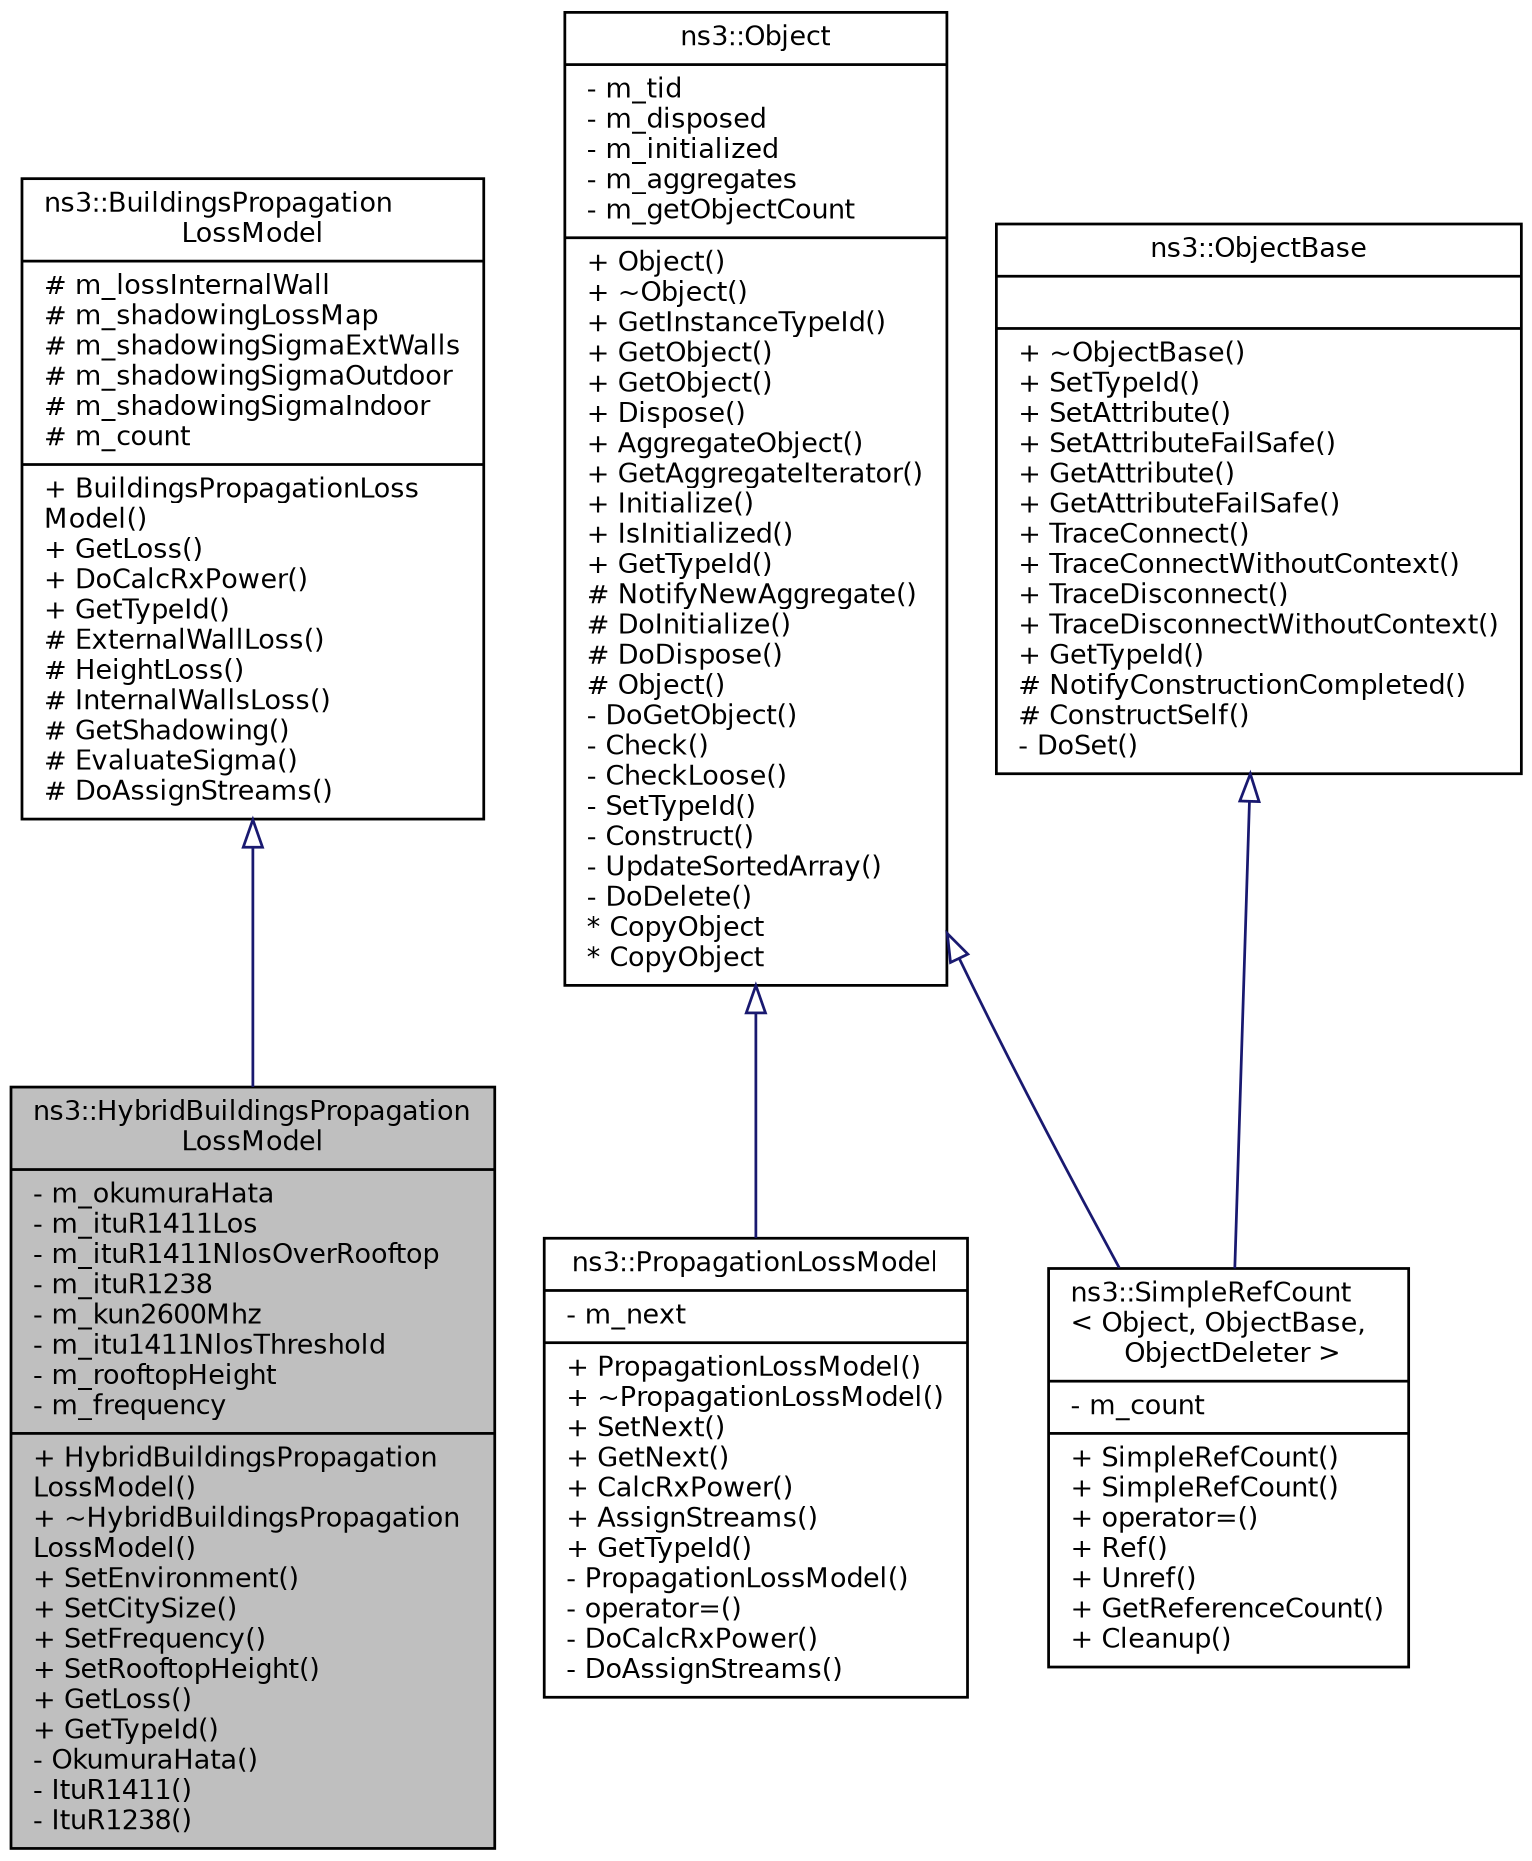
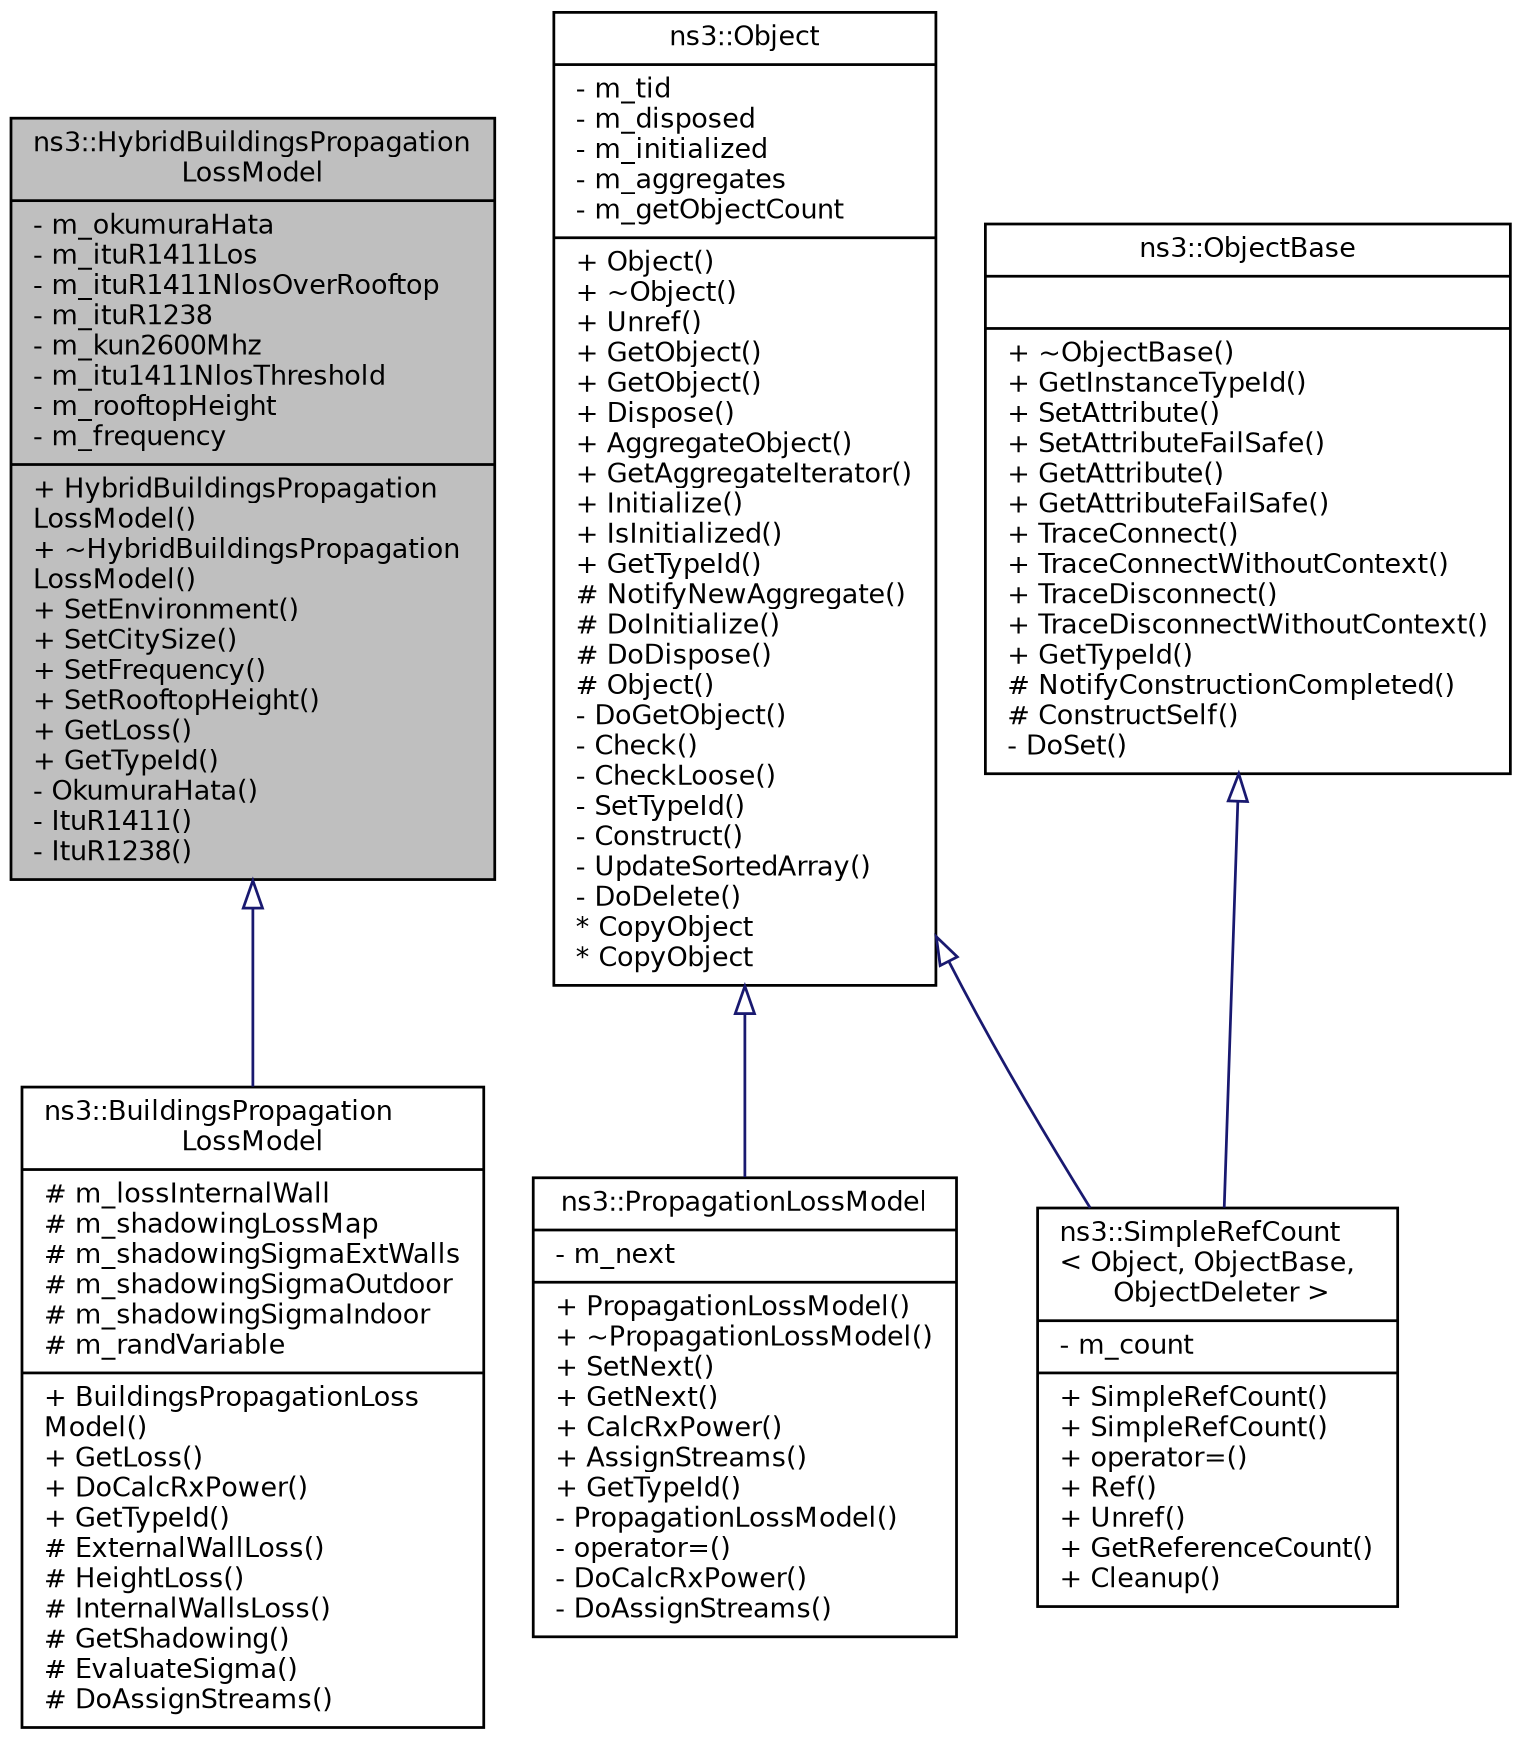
node "ns3::Object": text "+ GetInstanceTypeId()" -> "+ Unref()"
node "ns3::ObjectBase": text "+ SetTypeId()" -> "+ GetInstanceTypeId()"
node "ns3::BuildingsPropagation": text "# m_count" -> "# m_randVariable"
edge "ns3::HybridBuildingsPropagation" -> "ns3::BuildingsPropagation": reversed
